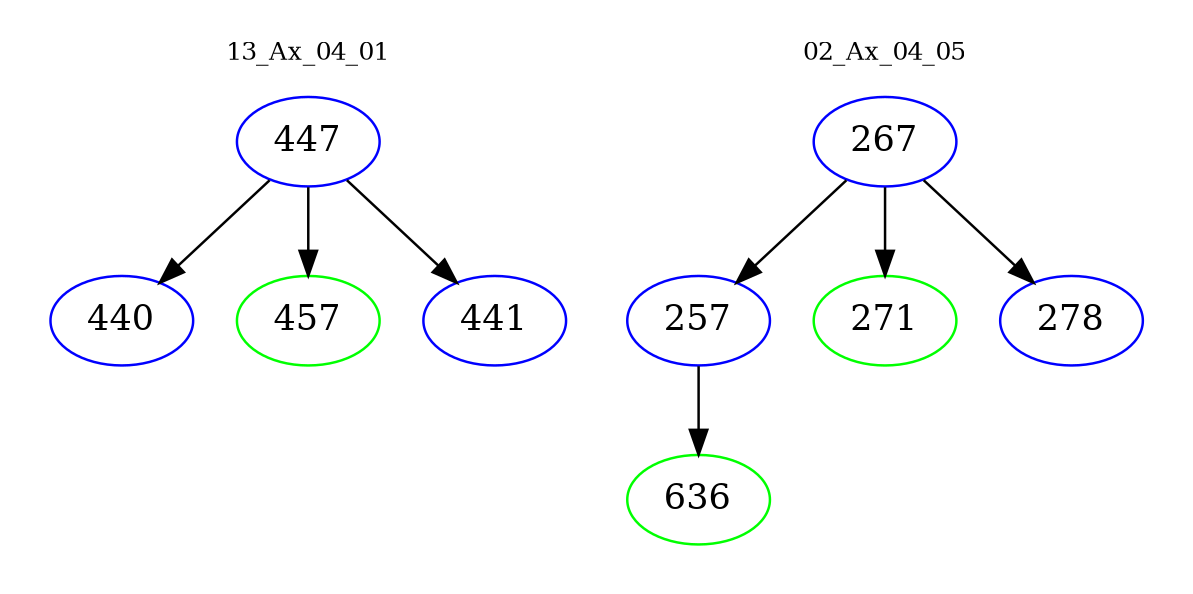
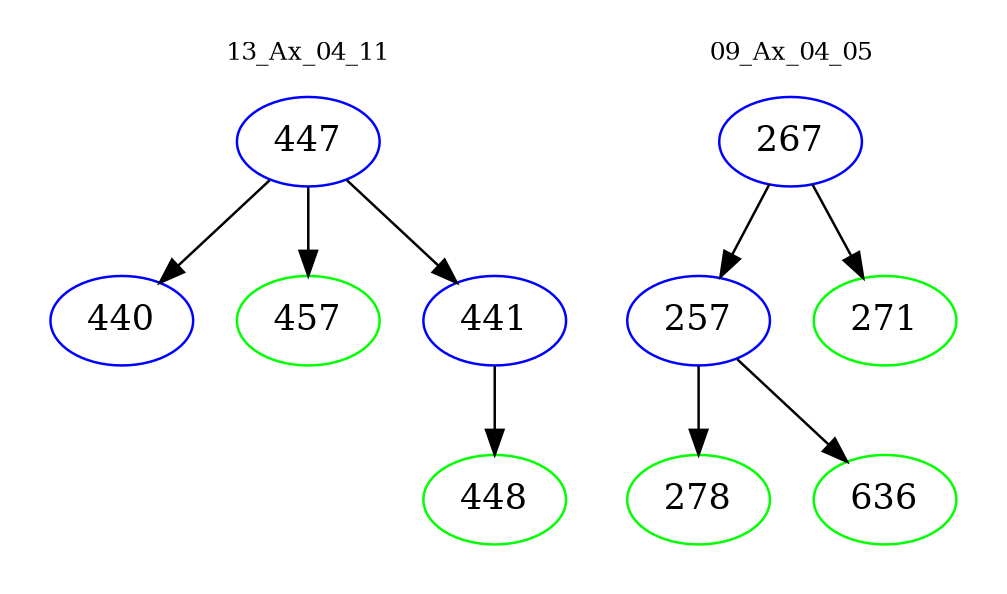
cluster "13_Ax_04_01": label "13_Ax_04_01" -> "13_Ax_04_11"
cluster "02_Ax_04_05": label "02_Ax_04_05" -> "09_Ax_04_05"
edge "267" -> "278": now "257" -> "278"
node "278": color blue -> green
node "448": added
